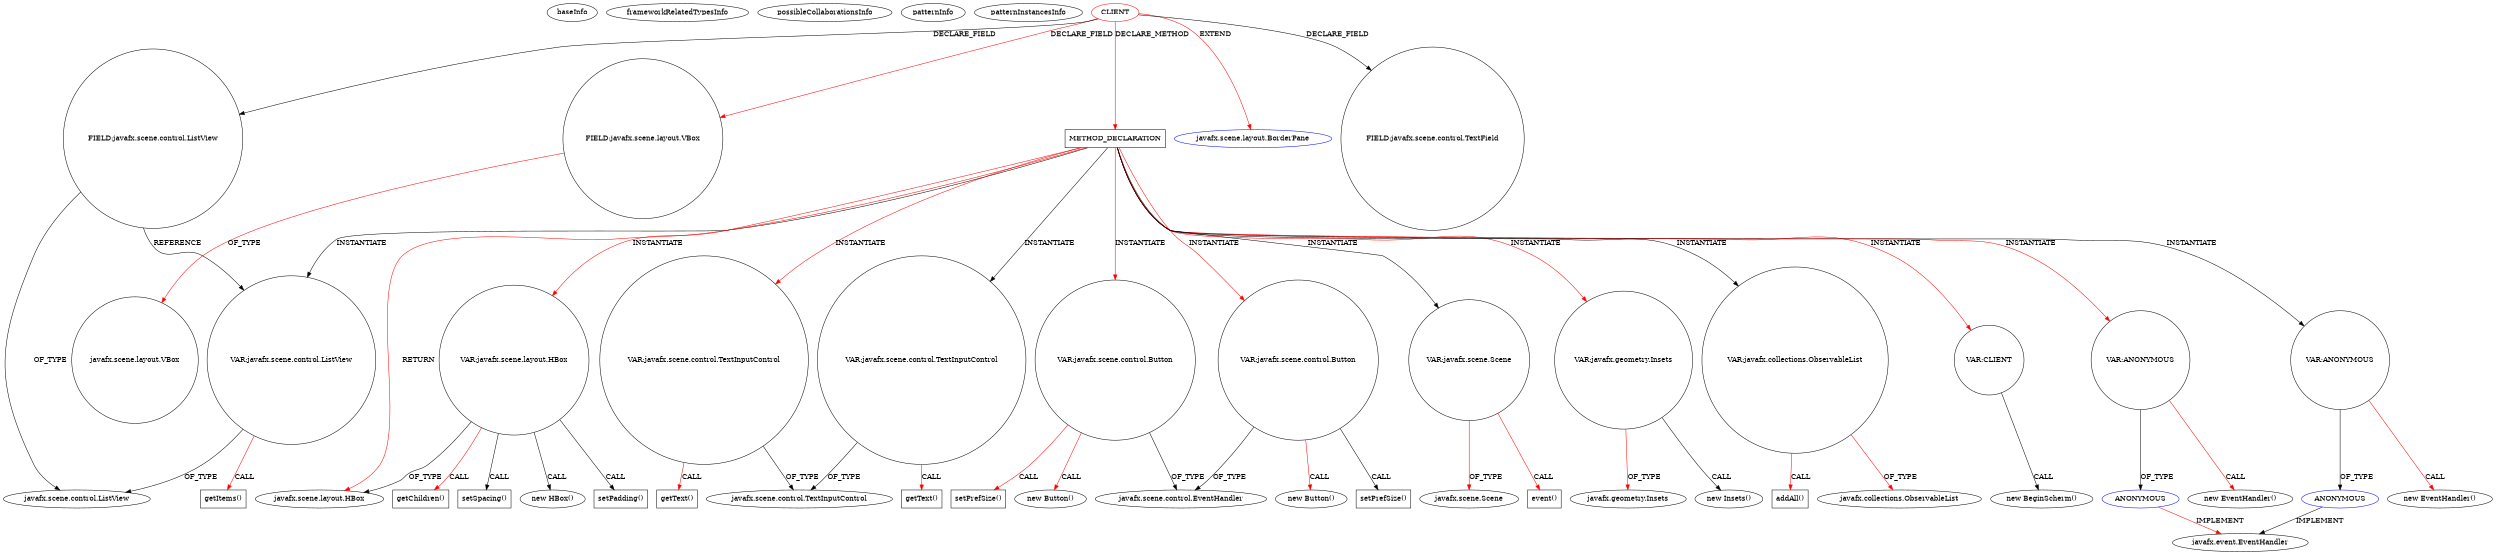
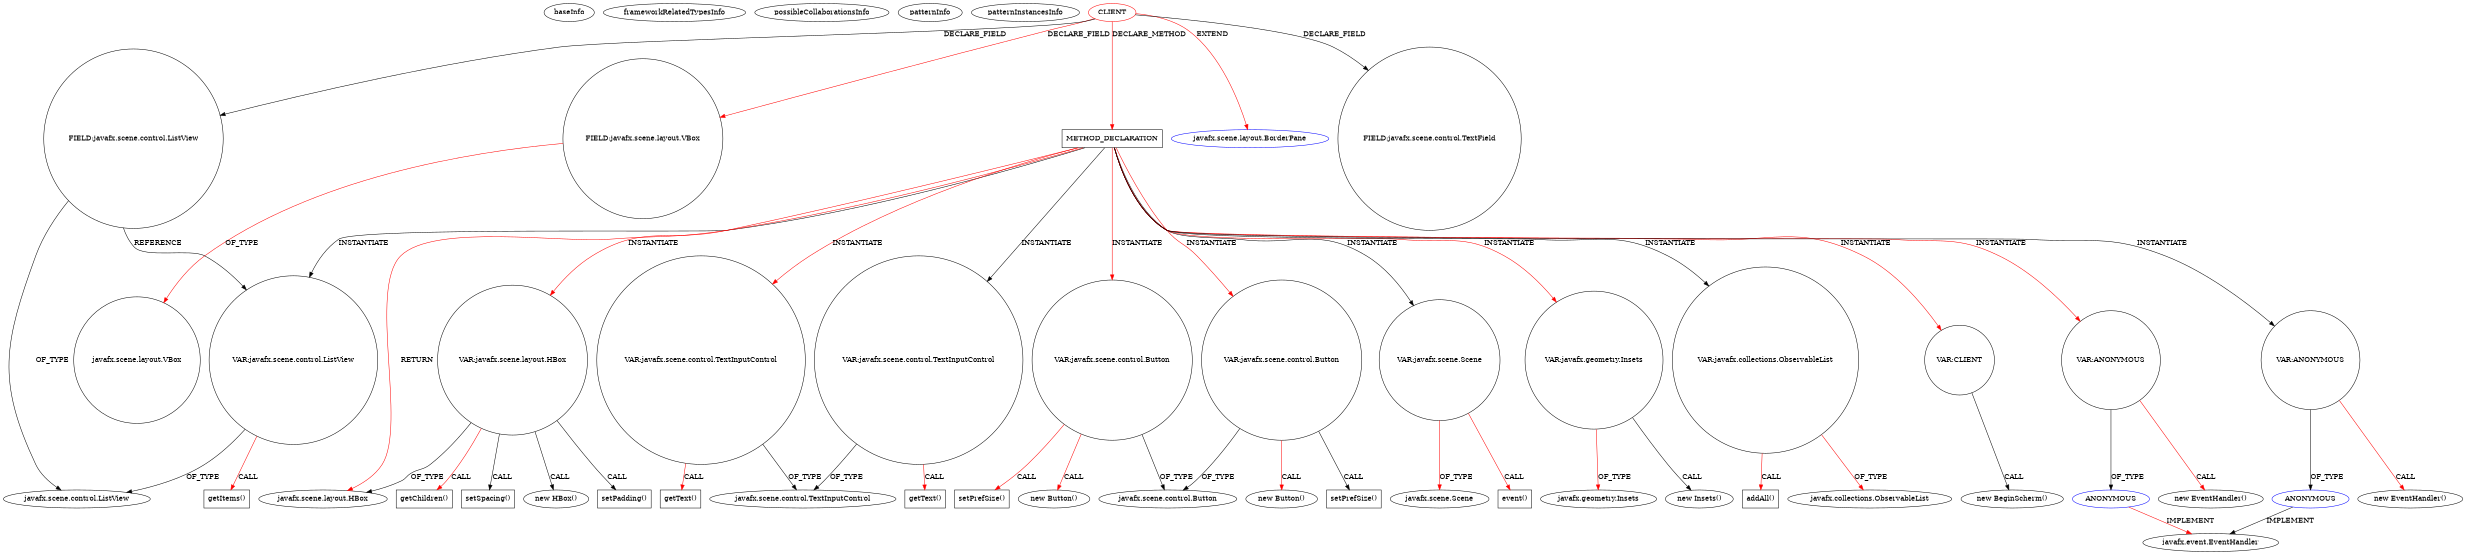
node "javafx.scene.control.EventHandler": label "javafx.scene.control.EventHandler" -> "javafx.scene.control.Button"
